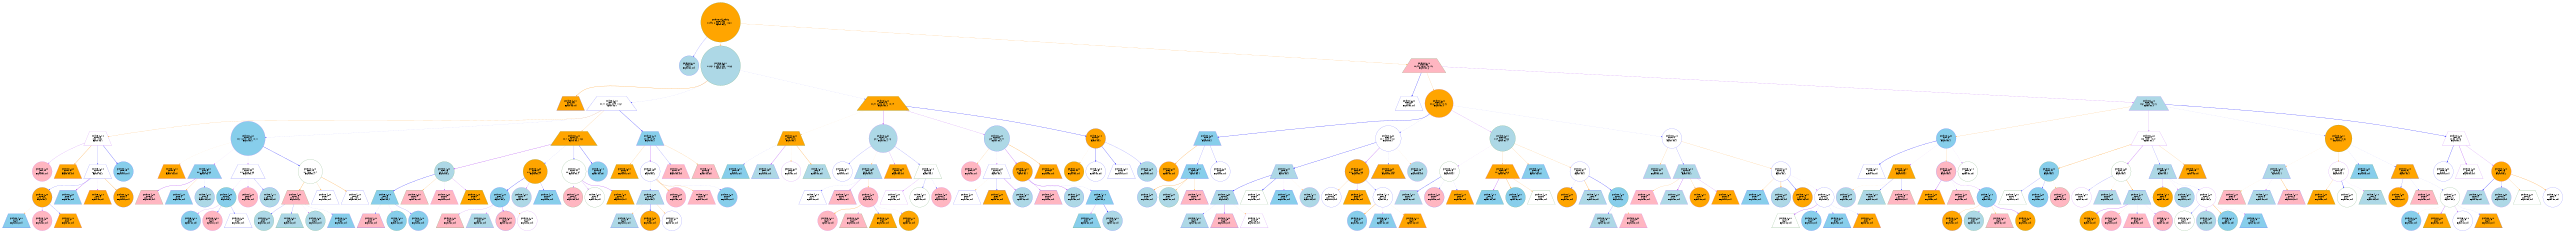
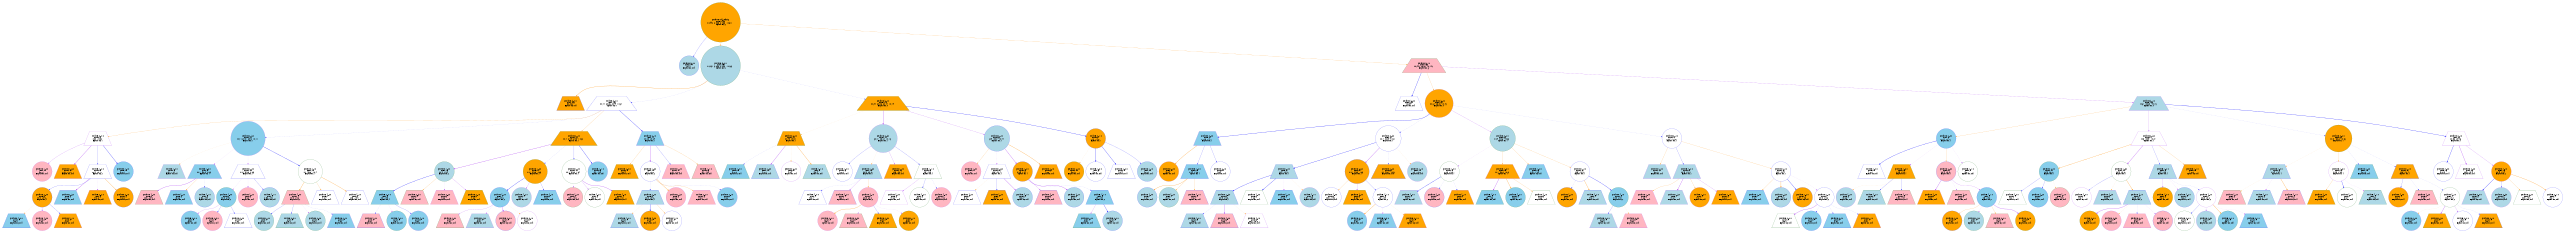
edge "Attribute: 0=0.0 Count: 46 0.0:24   1.0:22 Expand On: 1" -> "Attribute: 1=3.0 Count: 12 0.0:1   1.0:11 Expand On: null": color darkorange -> purple
node "Attribute: 1=0.0 Count: 8 0.0:1   1.0:7 Expand On: null": fillcolor orange -> lightblue
